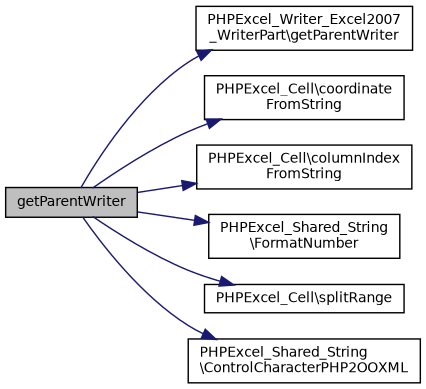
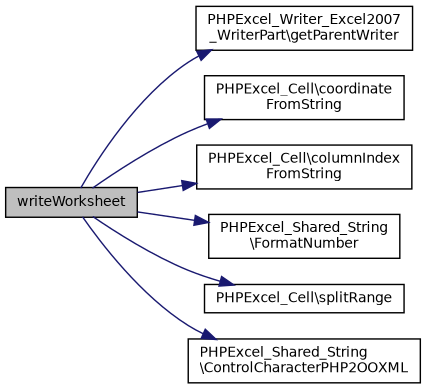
node "getParentWriter": label "getParentWriter" -> "writeWorksheet"
